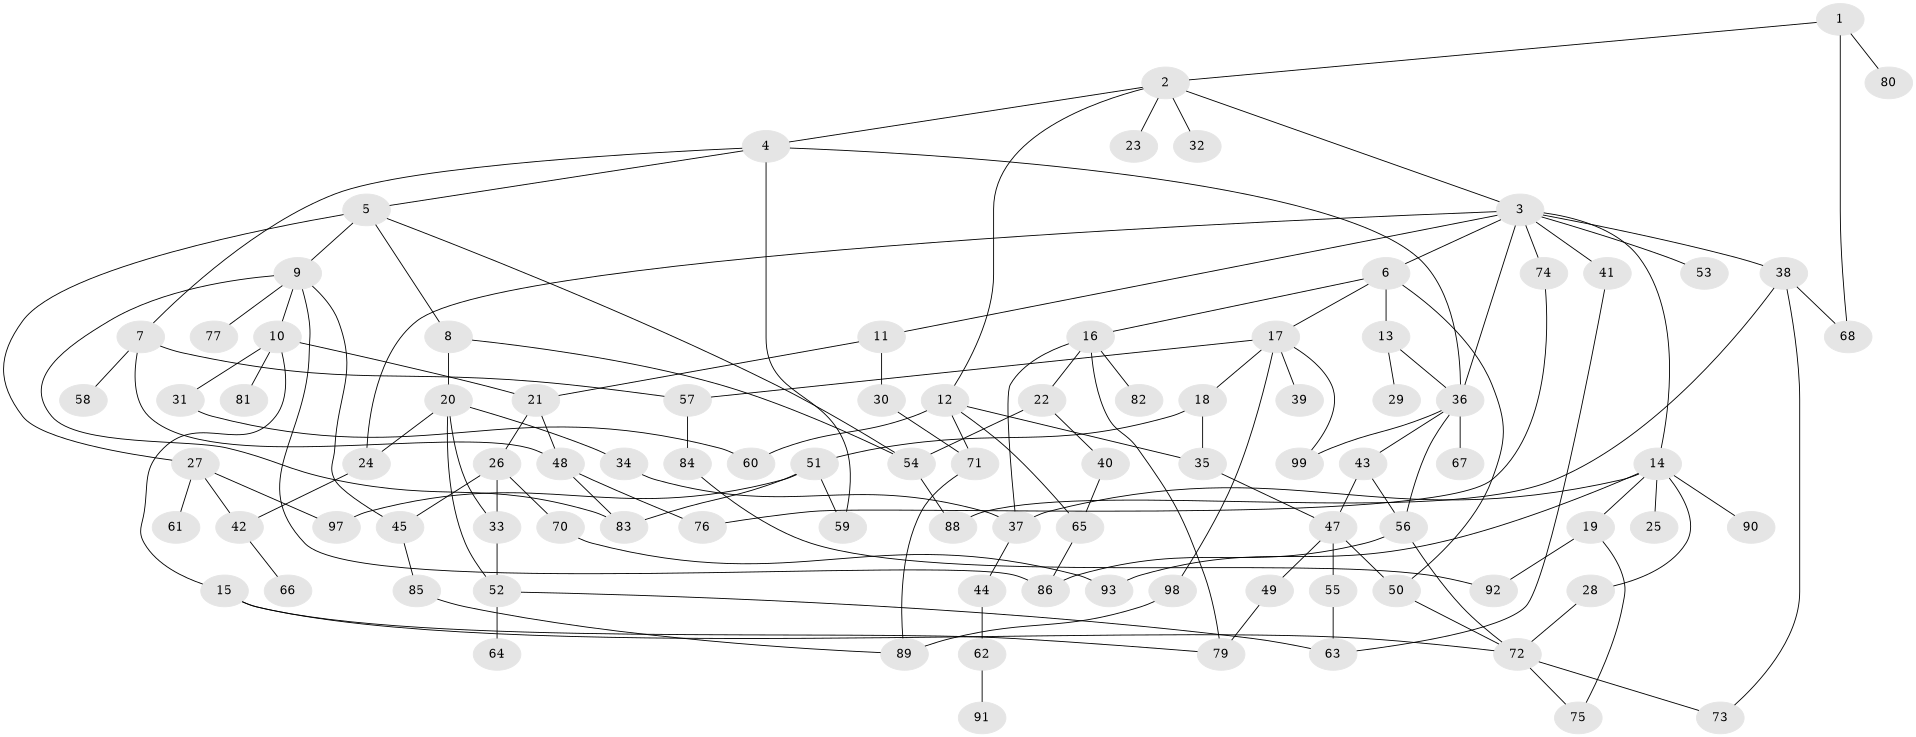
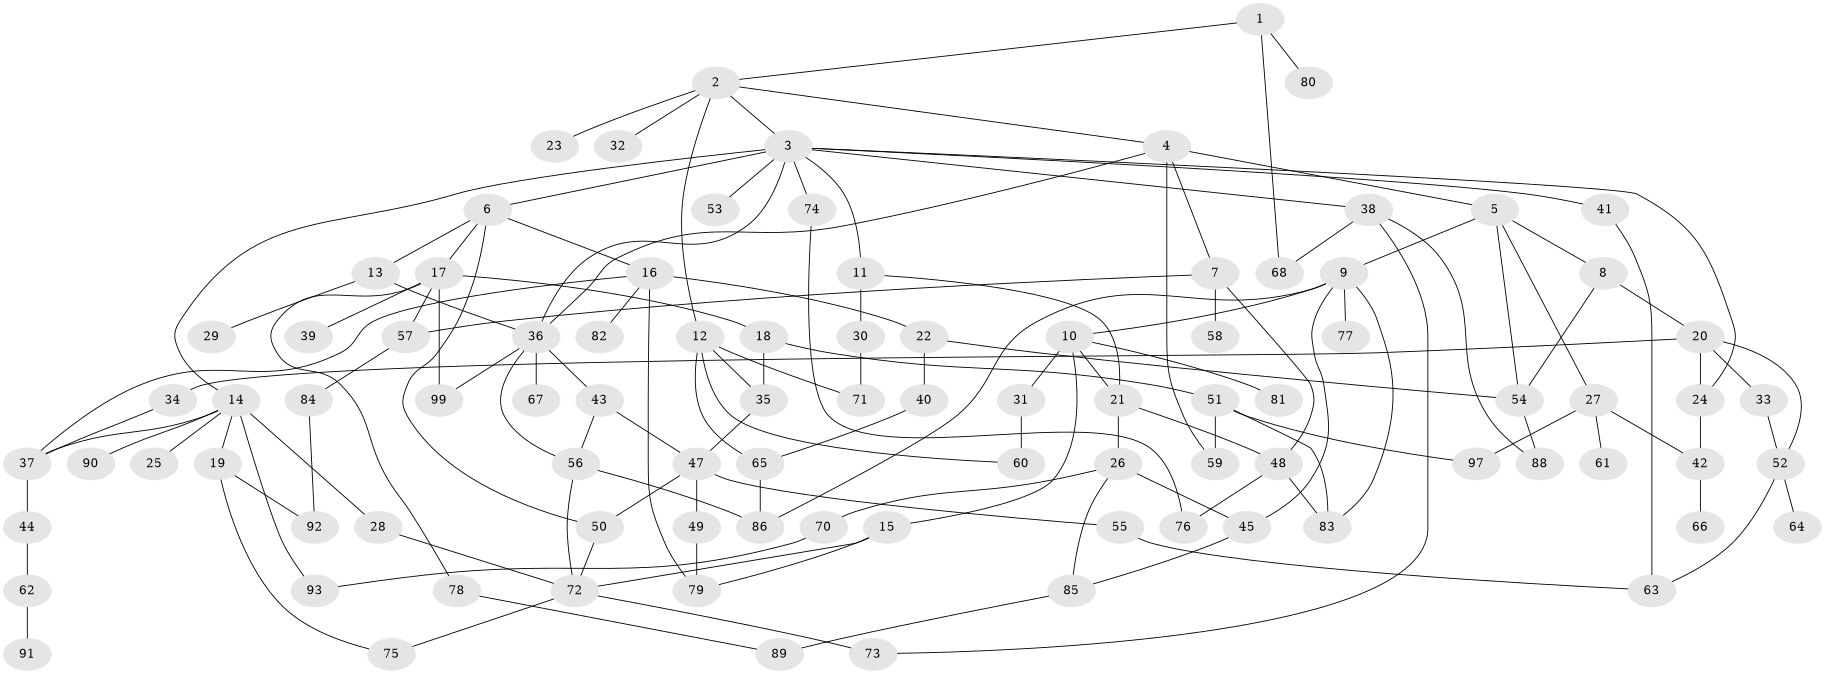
edge "26" -- "33": now "26" -- "85"
edge "71" -- "89": removed
node "98": label "98" -> "78"
